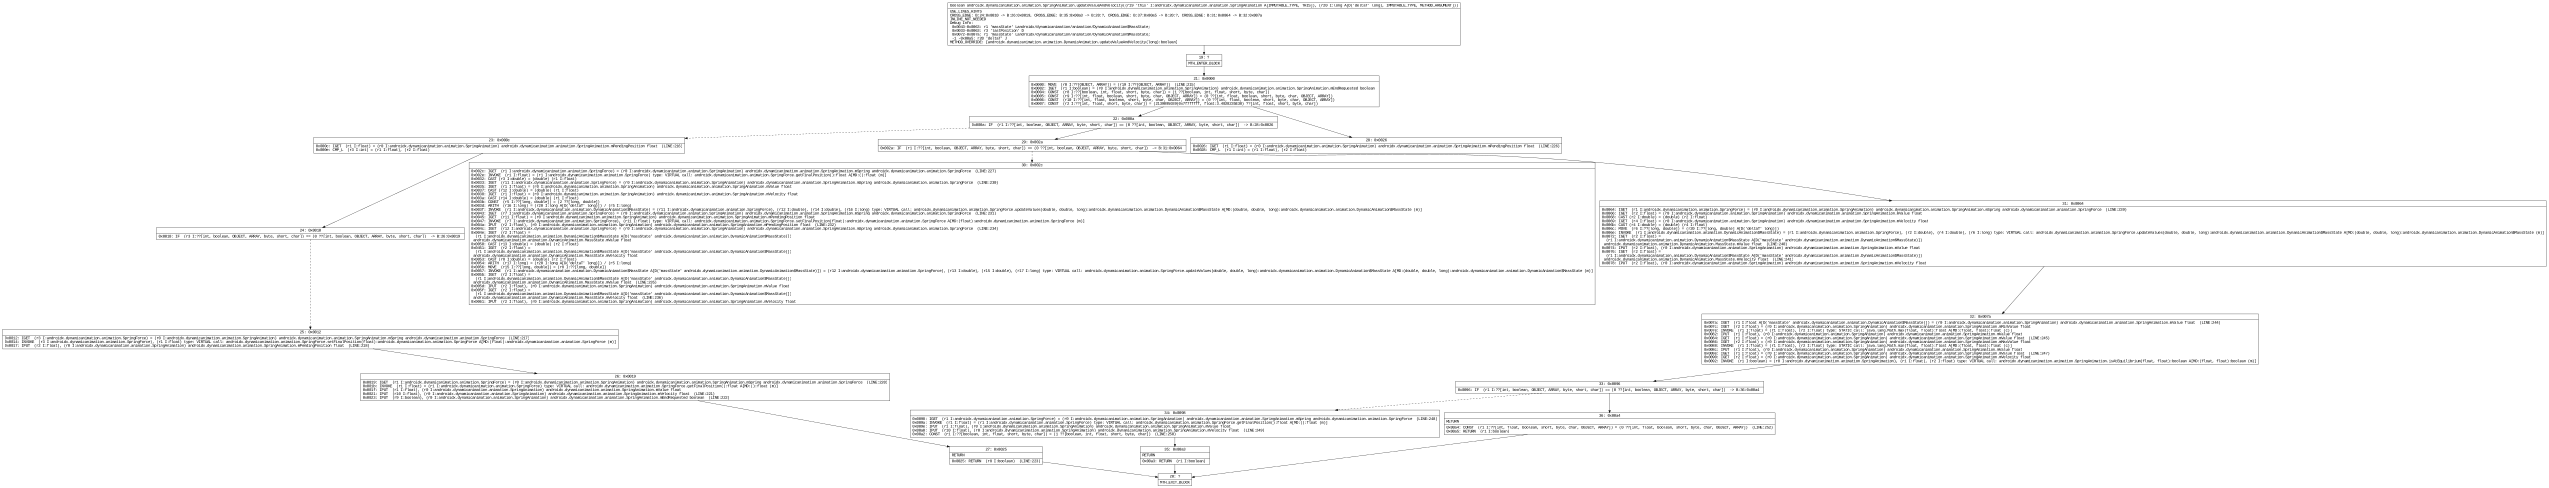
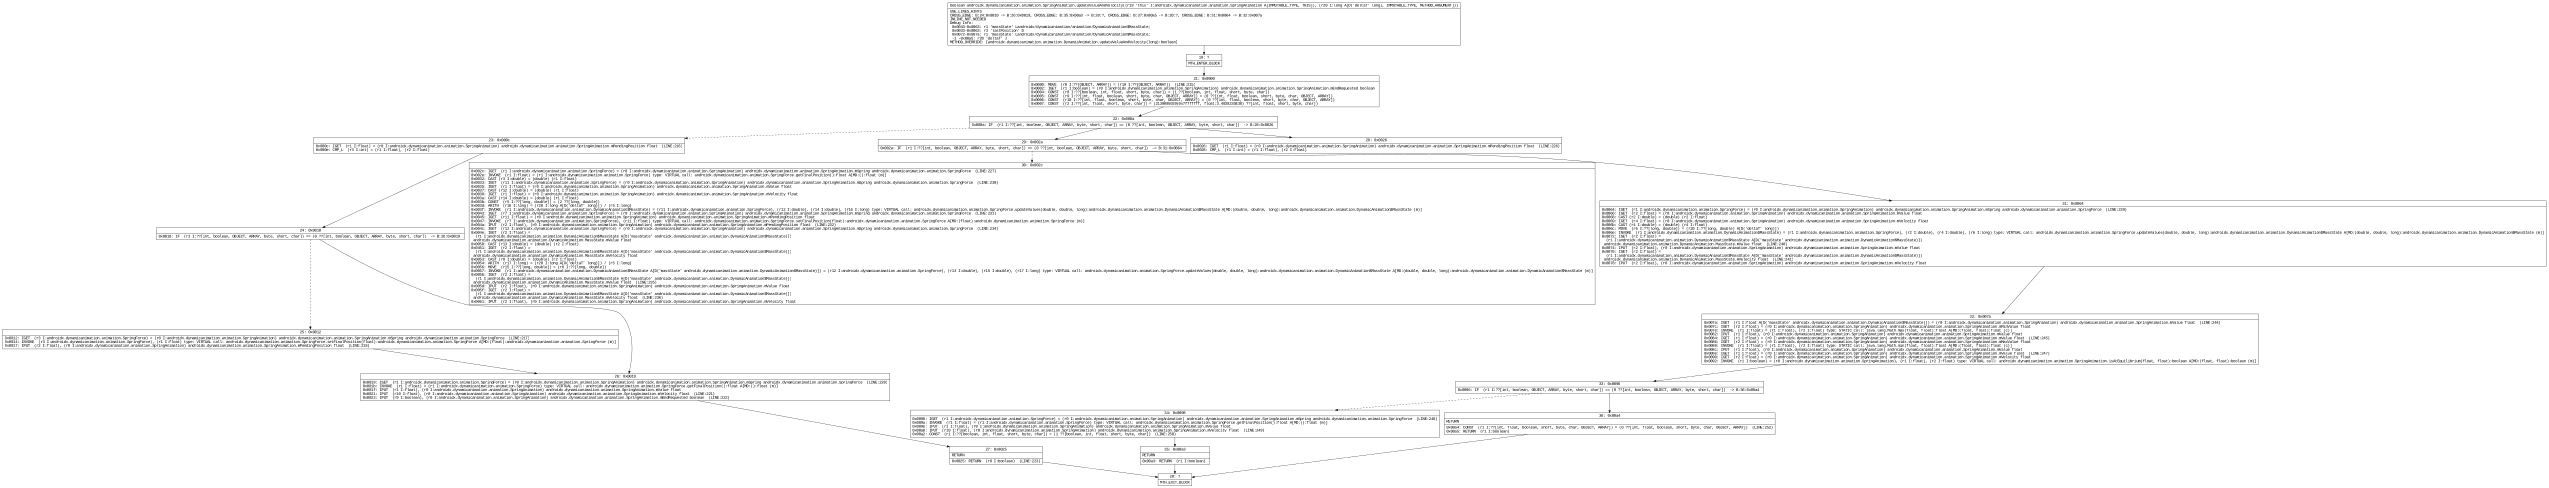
edge "21: 0x0000" -> "28: 0x0026": now "22: 0x000a" -> "28: 0x0026"
edge "24: 0x0010" -> "26: 0x0019": added
